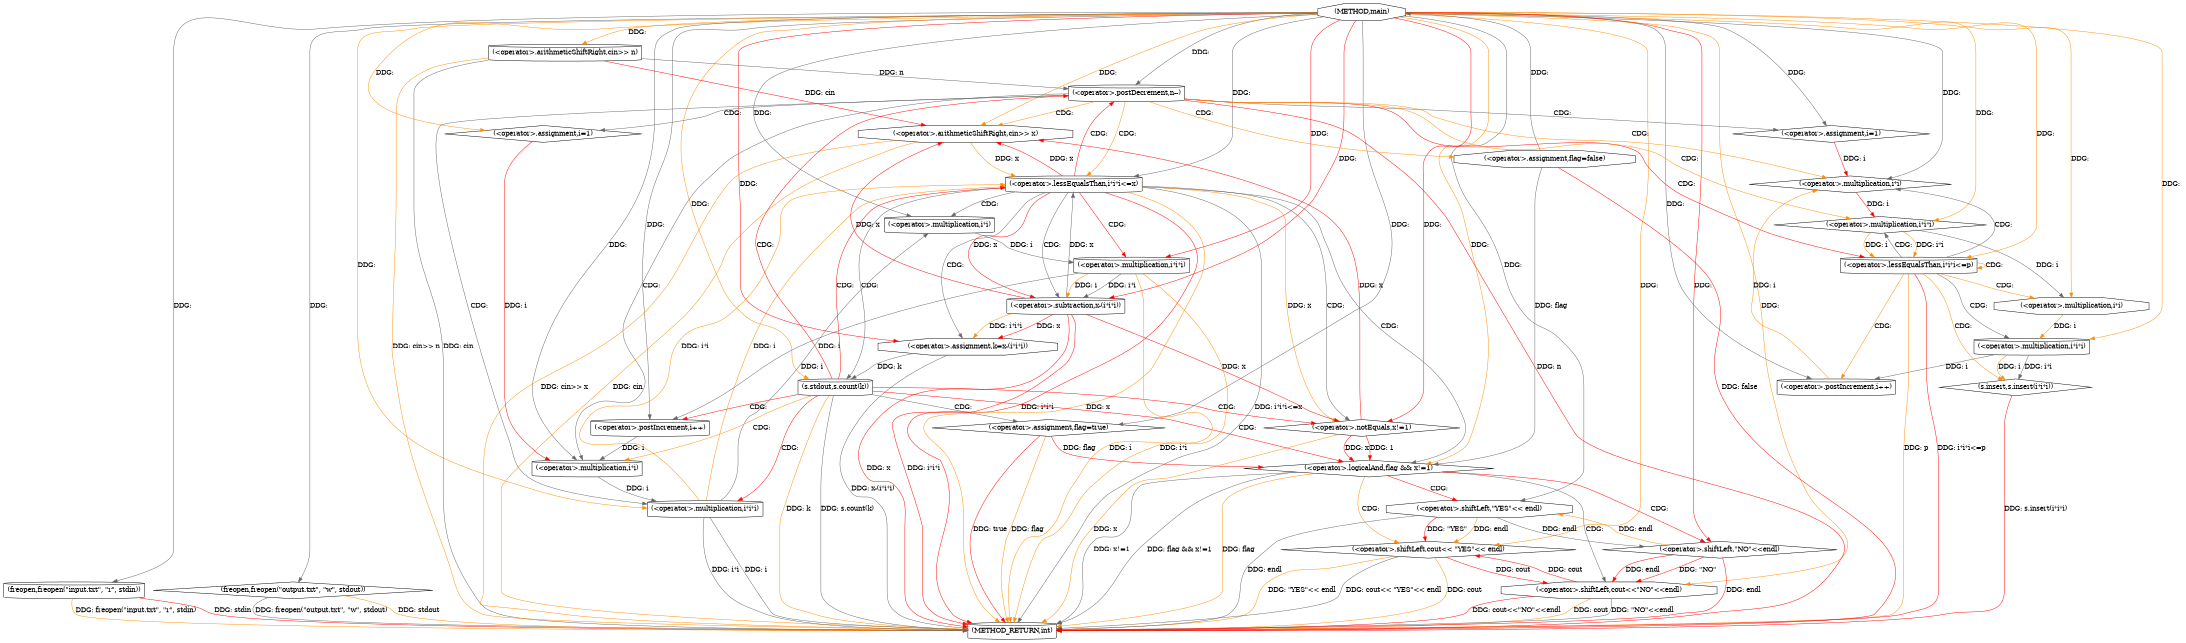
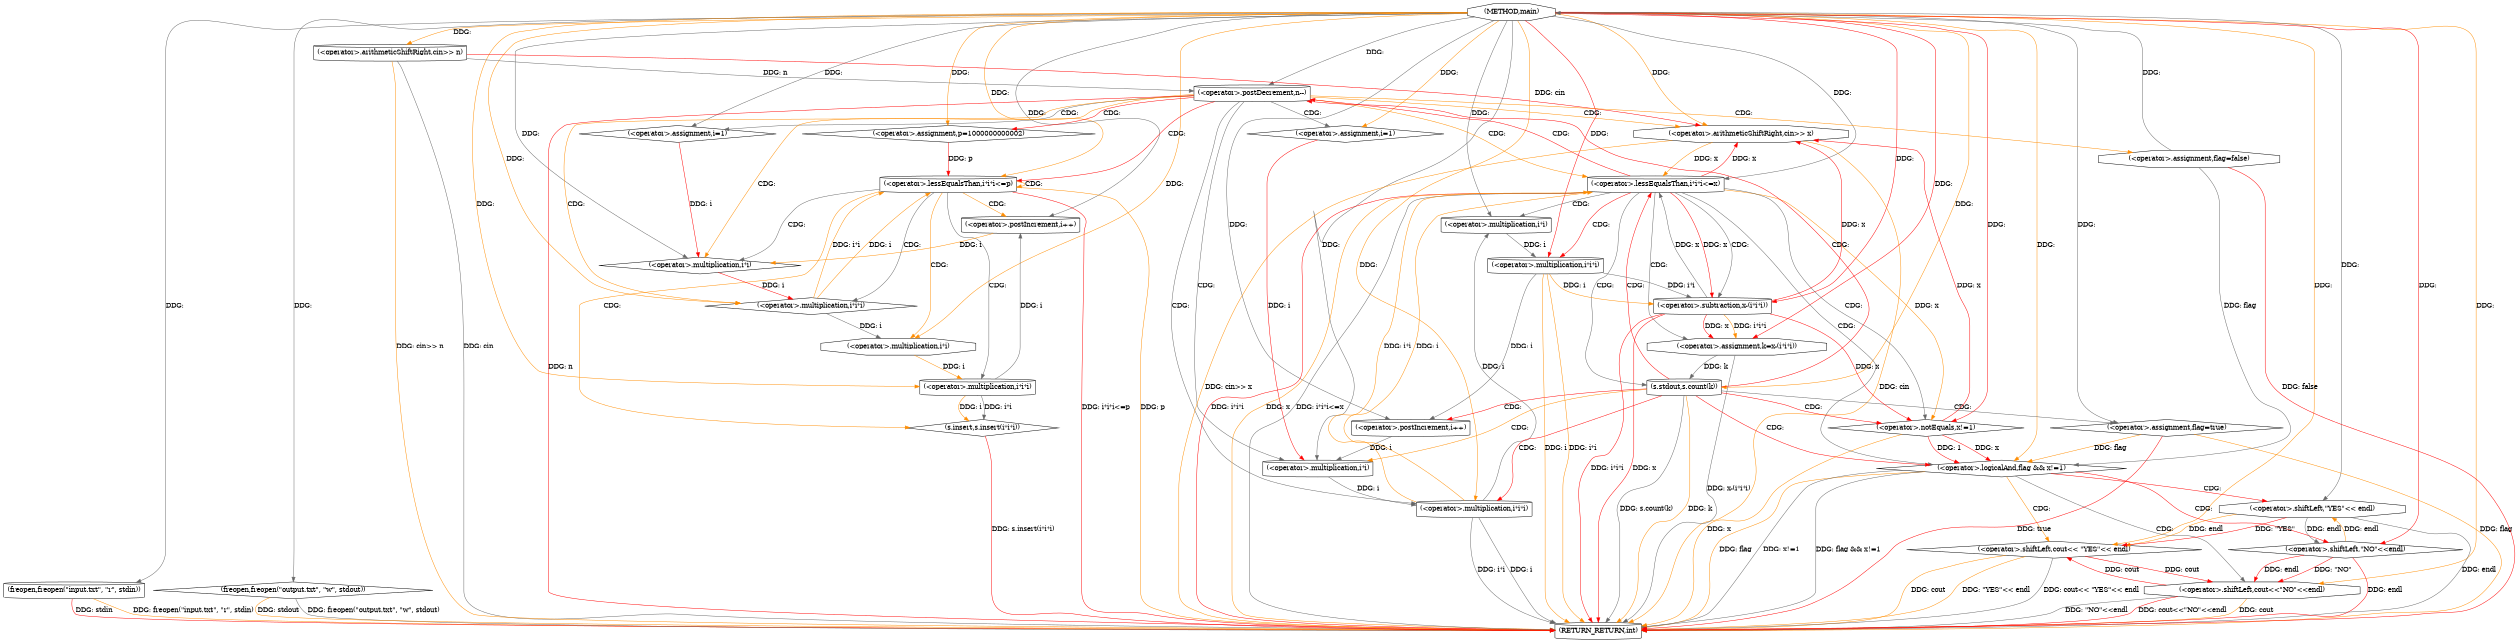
node "(<operator>.assignment,p=1000000000002)": added
edge "(<operator>.assignment,flag=true)" -> "(<operator>.logicalAnd,flag && x!=1)": color red -> darkorange
node "(METHOD_RETURN,int)": label "(METHOD_RETURN,int)" -> "(RETURN_RETURN,int)"
